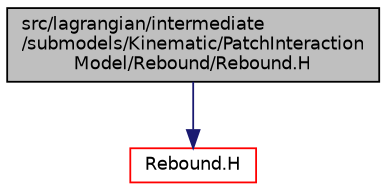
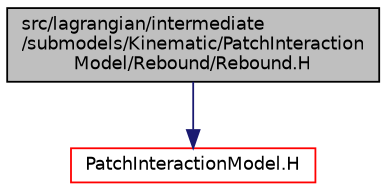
node "Rebound.H": label "Rebound.H" -> "PatchInteractionModel.H"
